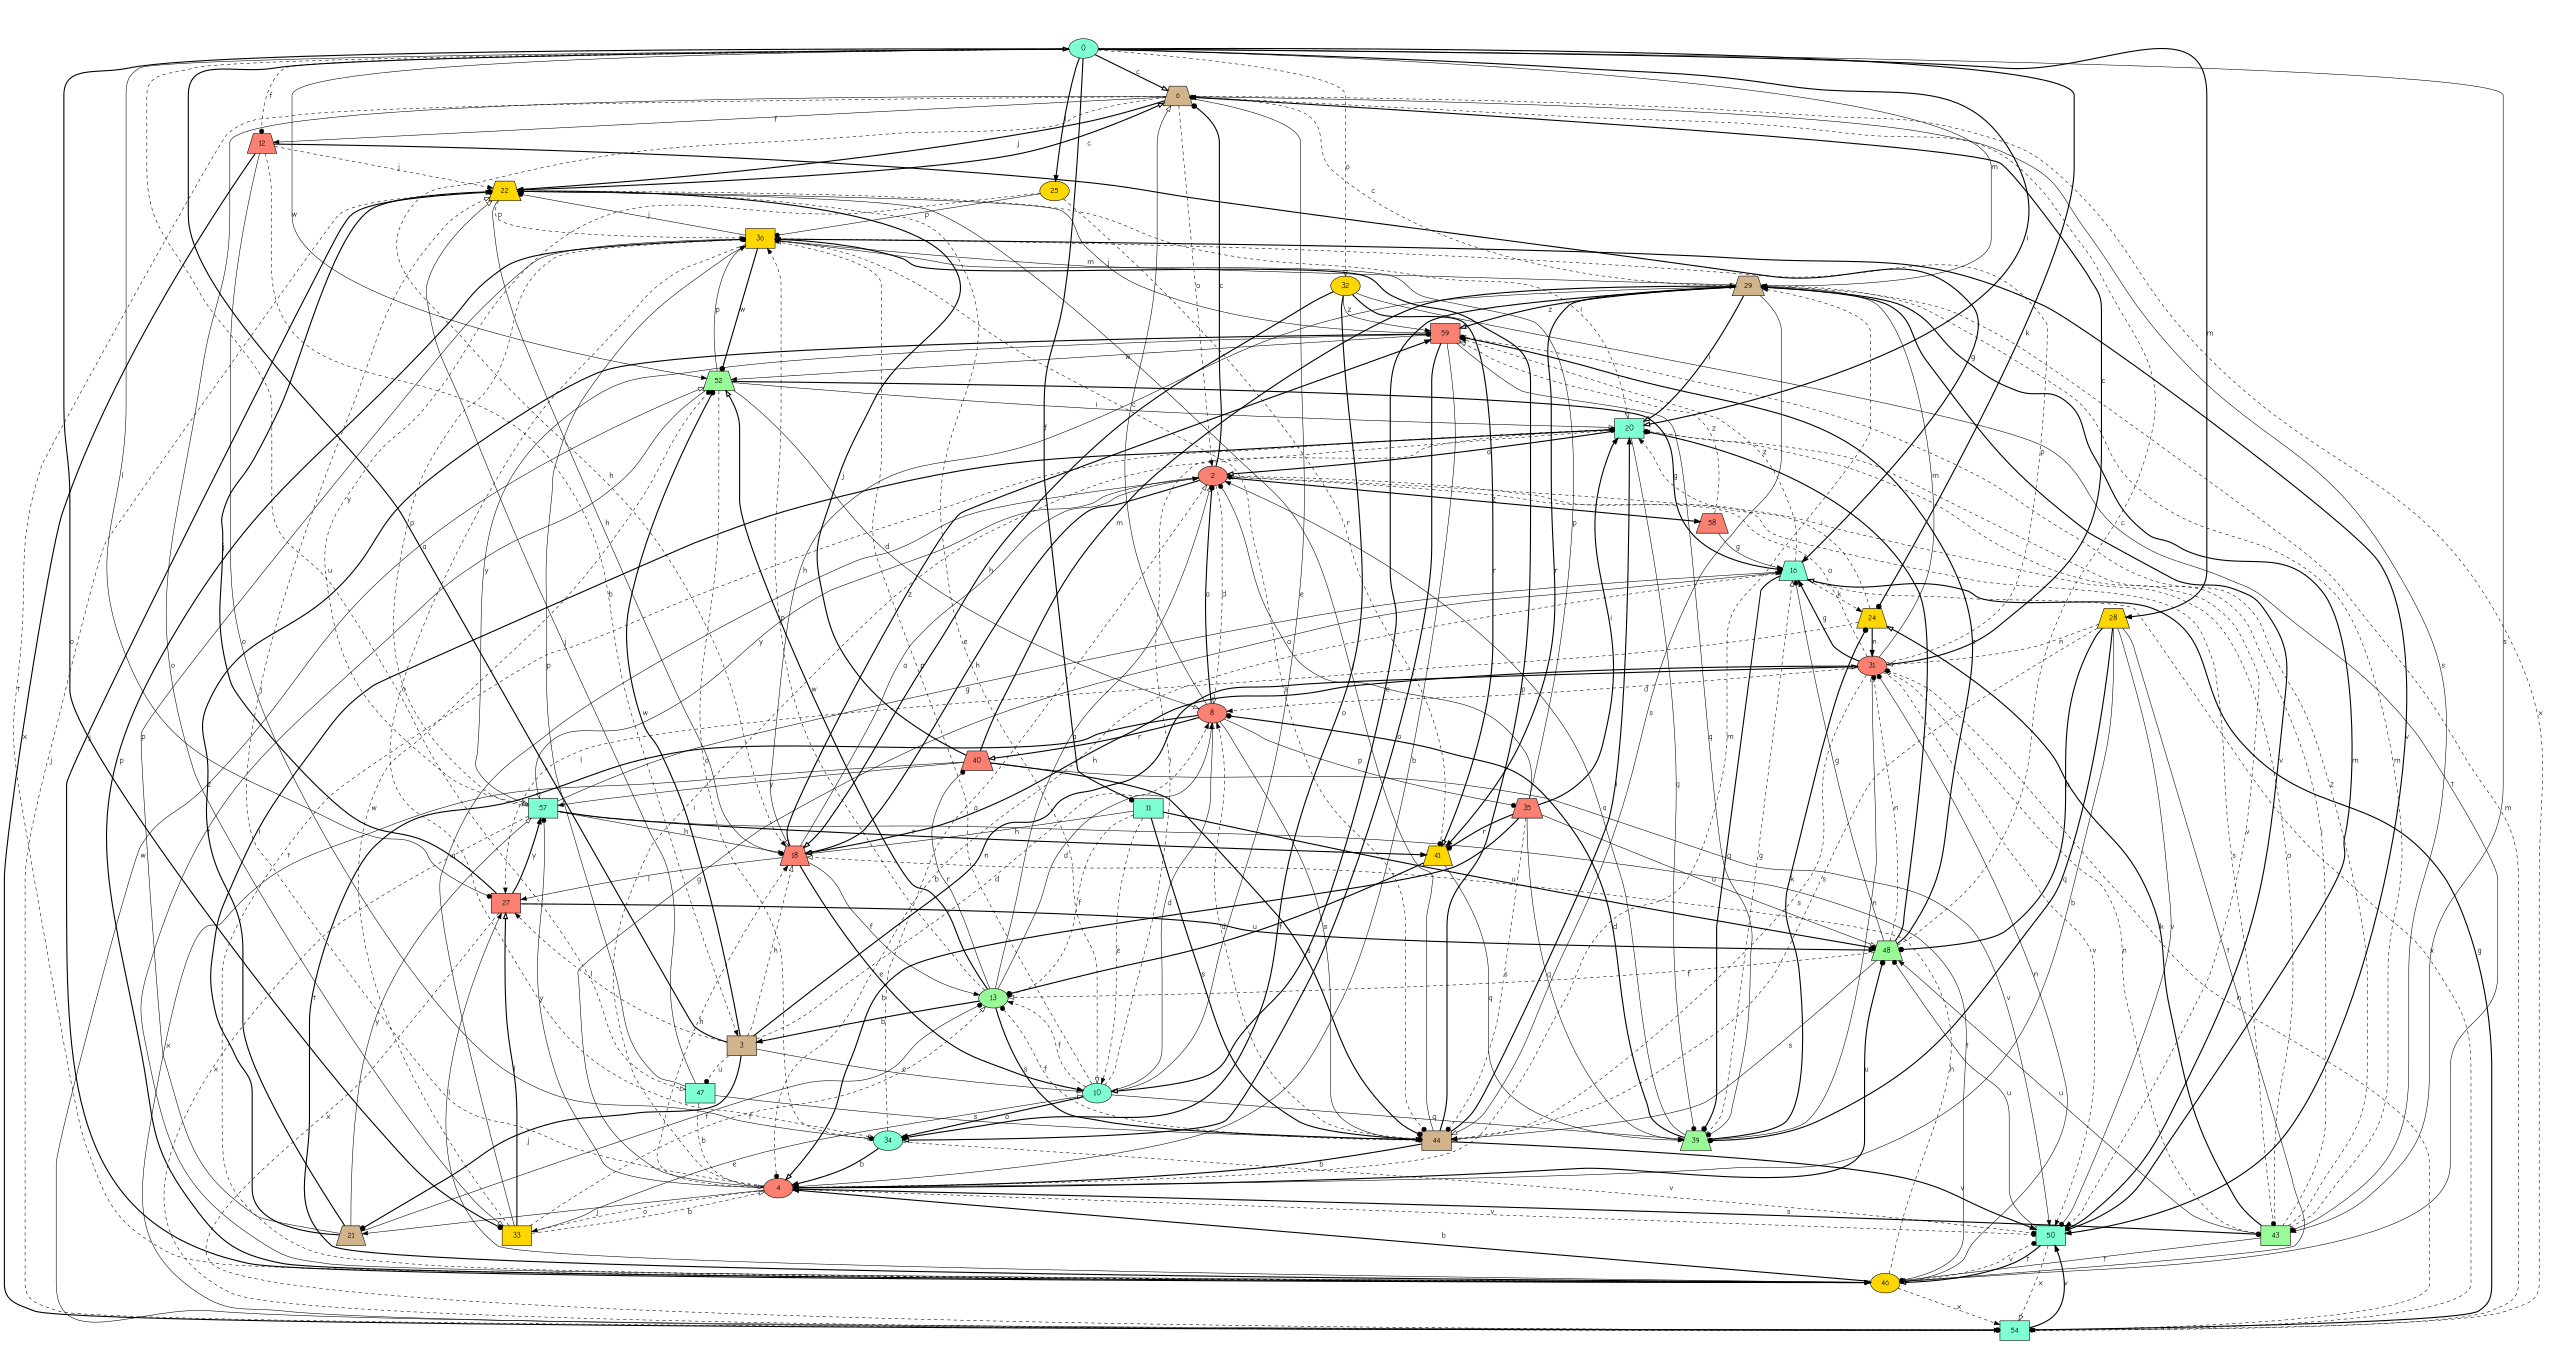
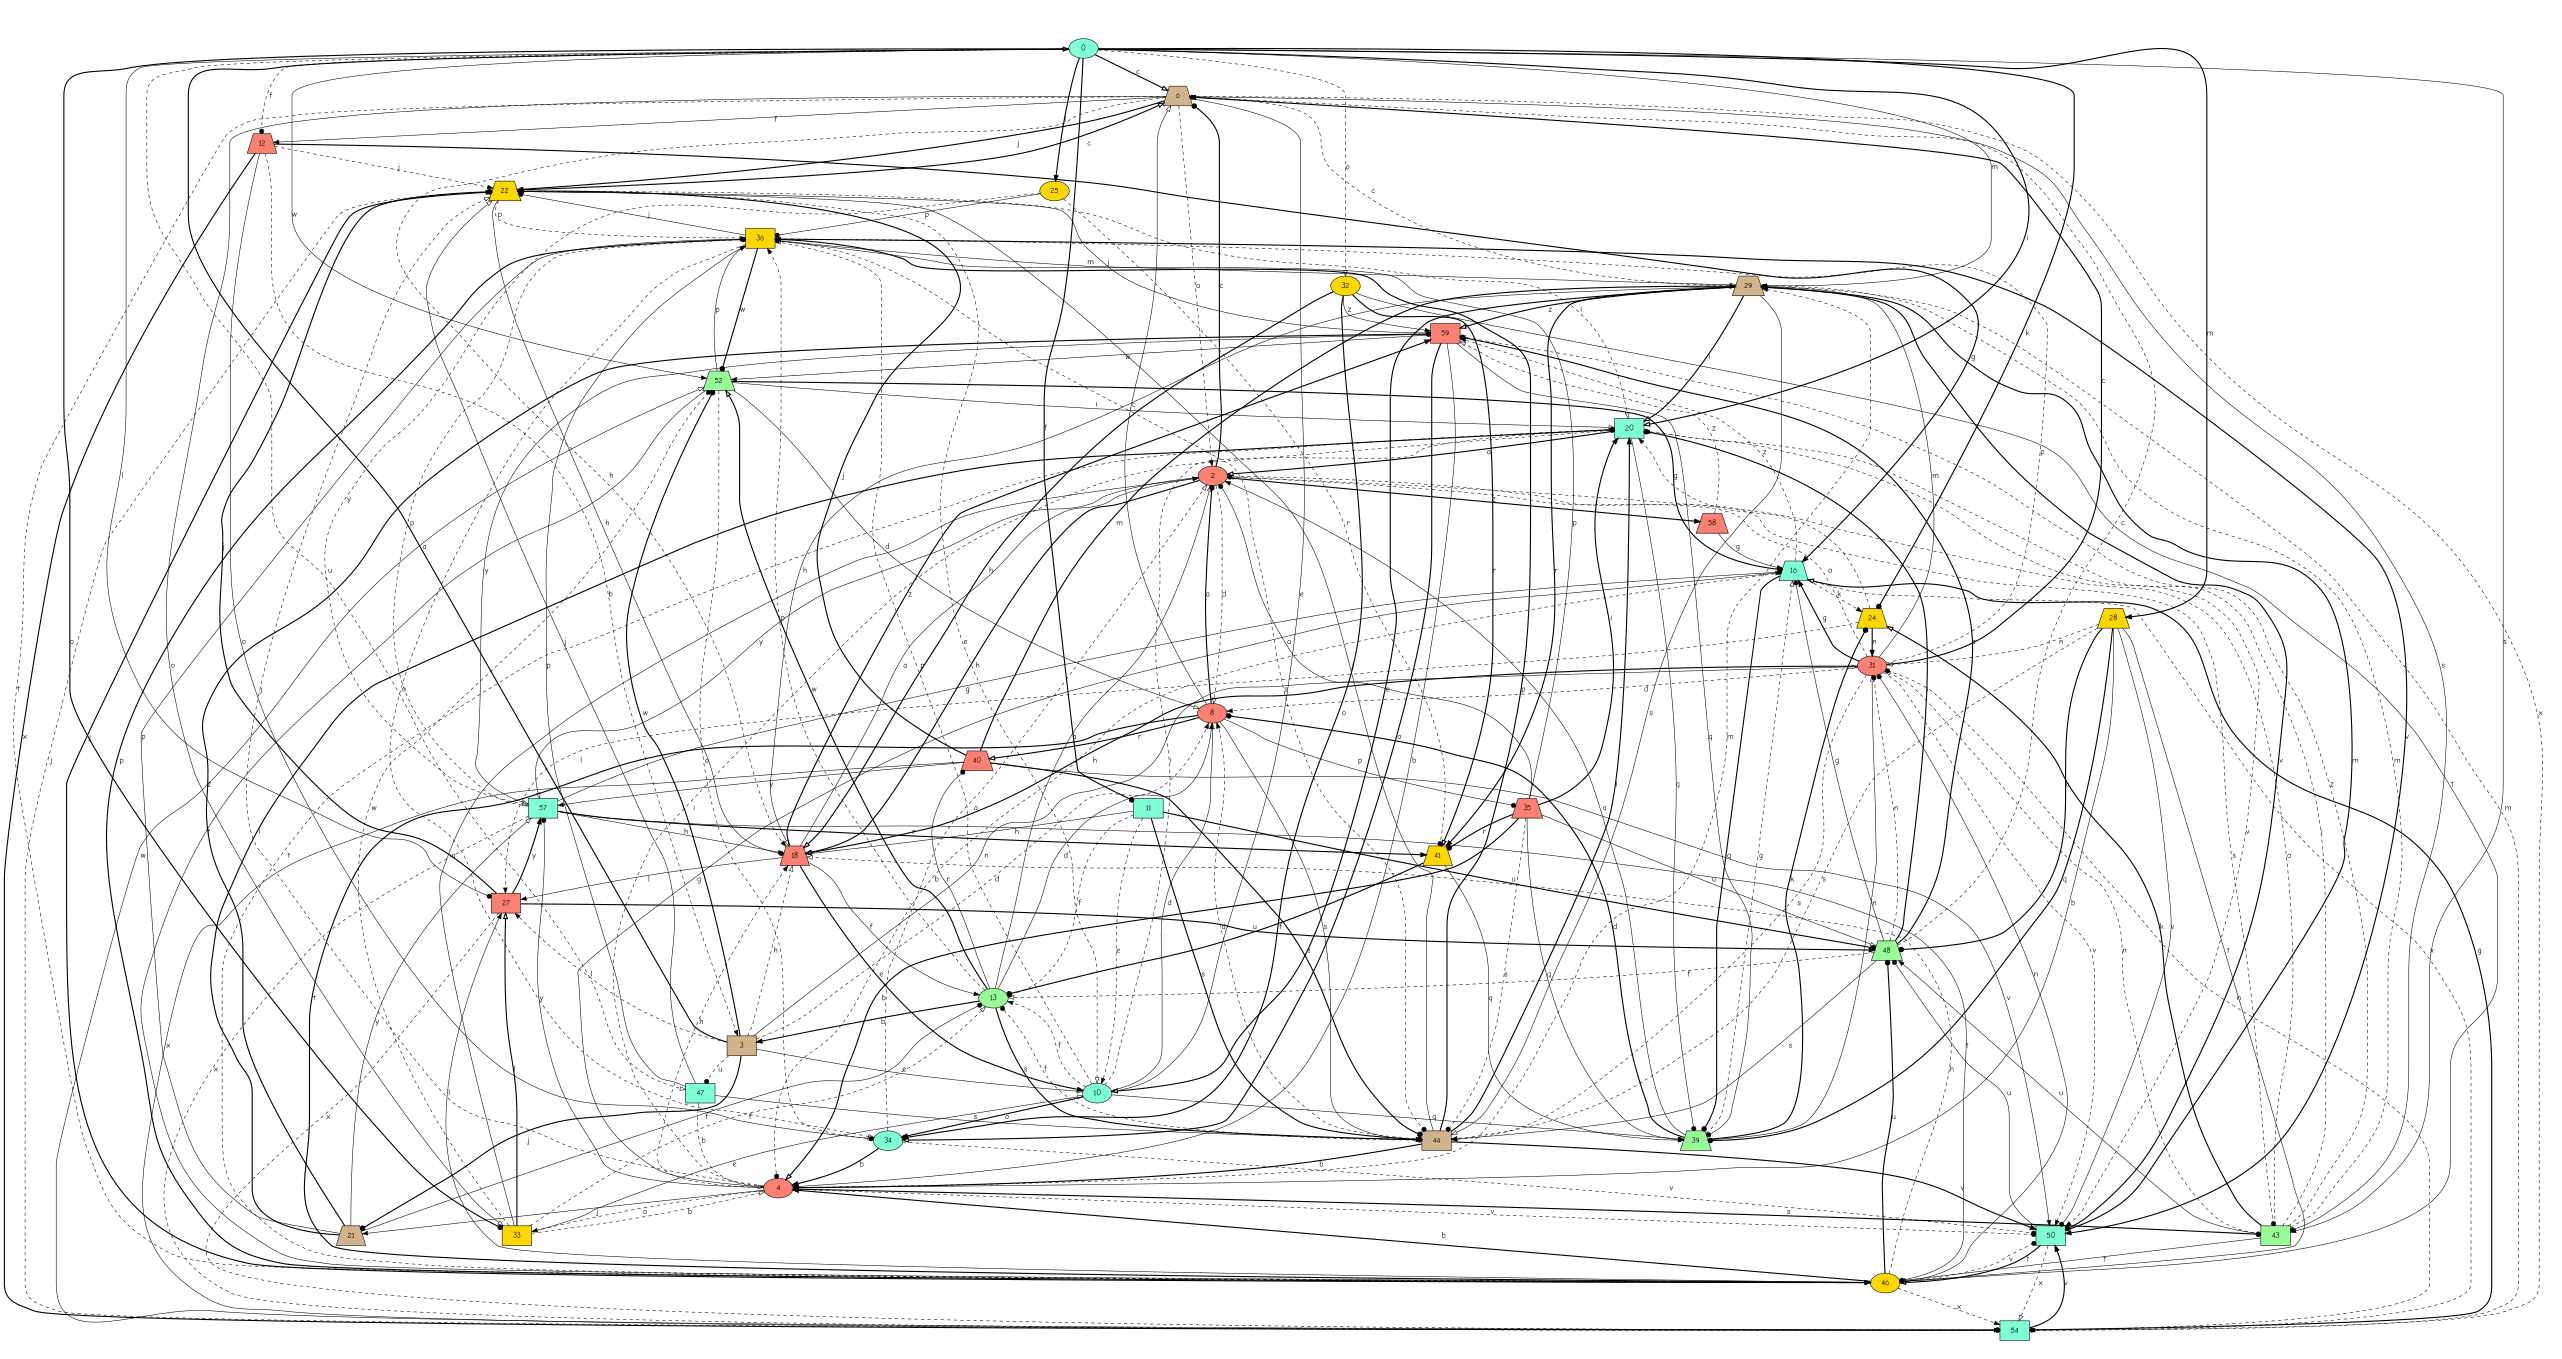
edge "3" -> "31": style bold -> solid
edge "4" -> "48": now "46" -> "48"
